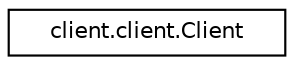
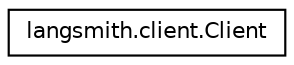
node "client.client.Client": label "client.client.Client" -> "langsmith.client.Client"
